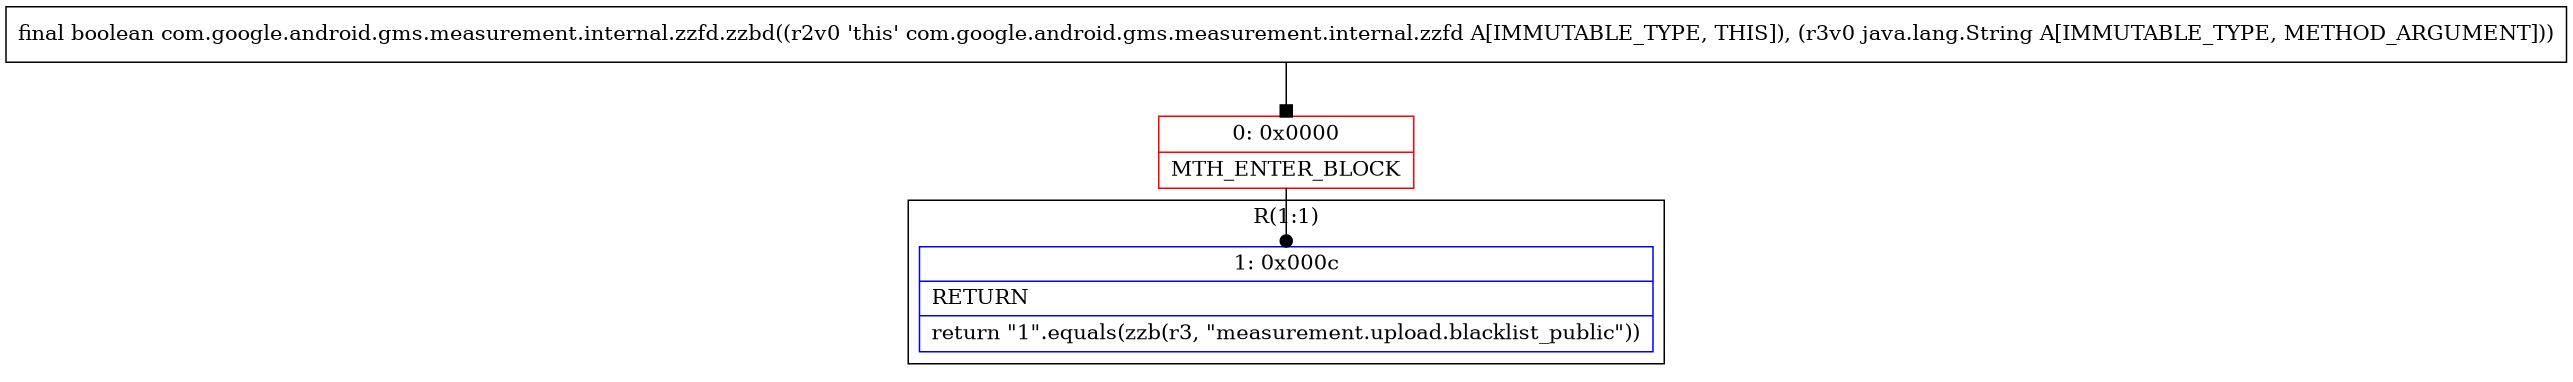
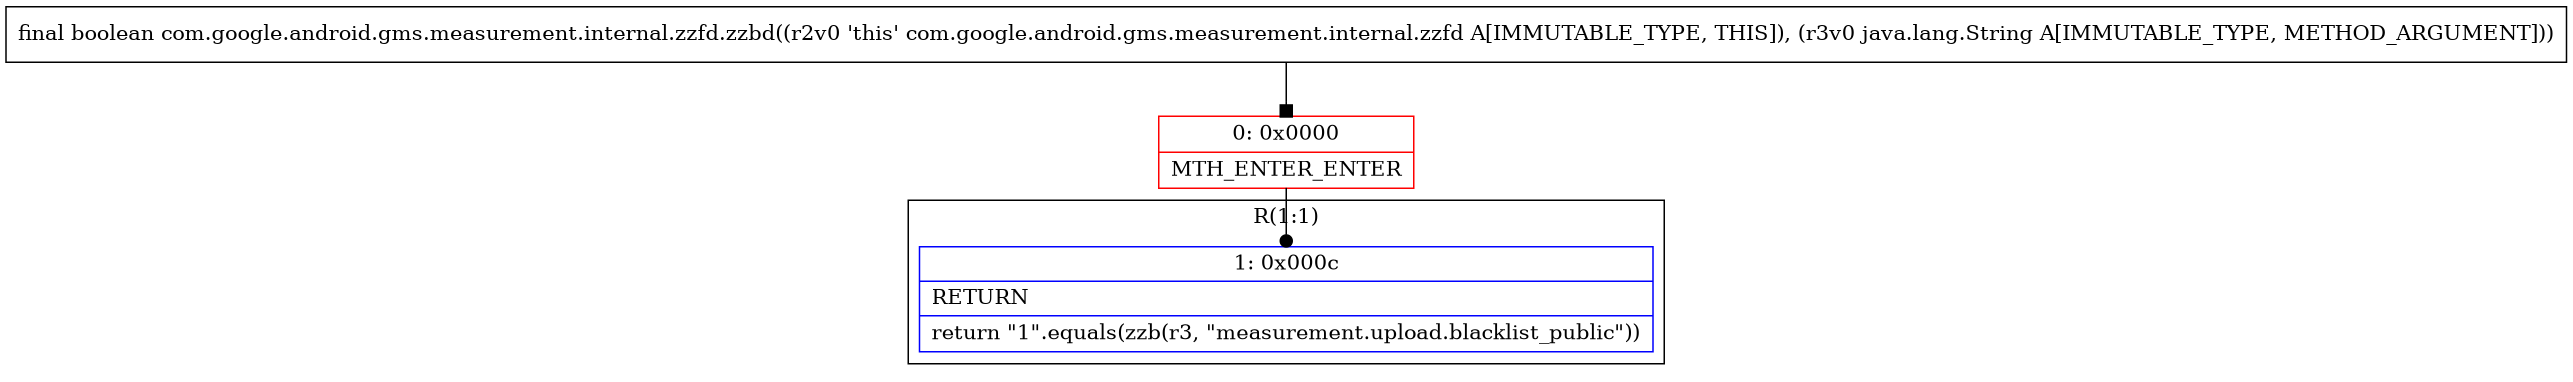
node "0: 0x0000": text "MTH_ENTER_BLOCK" -> "MTH_ENTER_ENTER"
